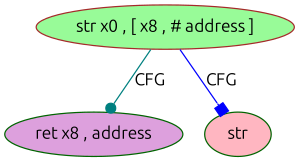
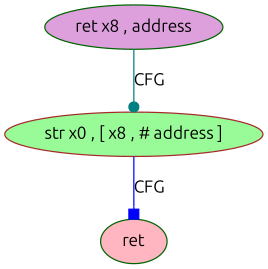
edge "str x0 , [ x8 , # address ]" -> "ret x8 , address": reversed
node "str": label "str" -> "ret"
